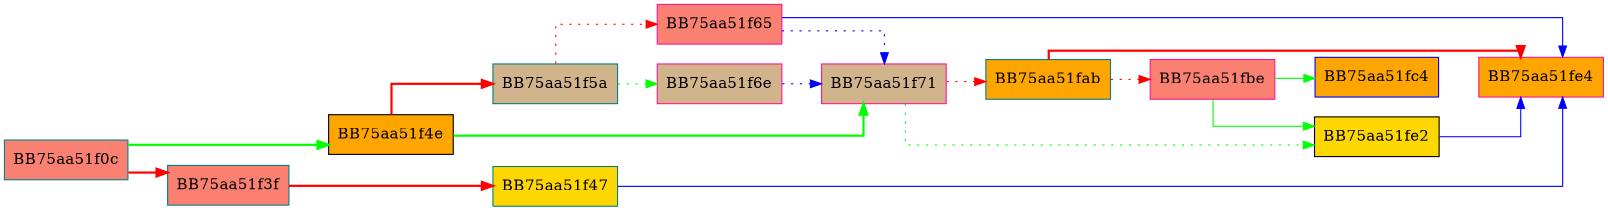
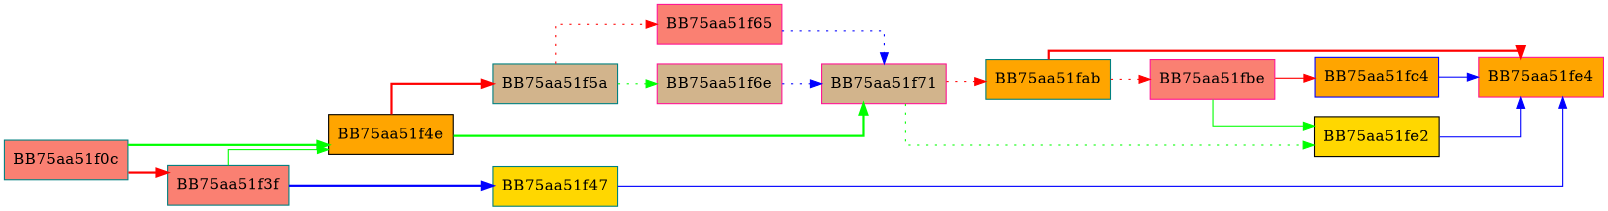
edge "BB75aa51f65" -> "BB75aa51fe4": now "BB75aa51fc4" -> "BB75aa51fe4"
edge "BB75aa51fbe" -> "BB75aa51fc4": color green -> red
edge "BB75aa51f3f" -> "BB75aa51f4e": added
edge "BB75aa51f3f" -> "BB75aa51f47": color red -> blue
